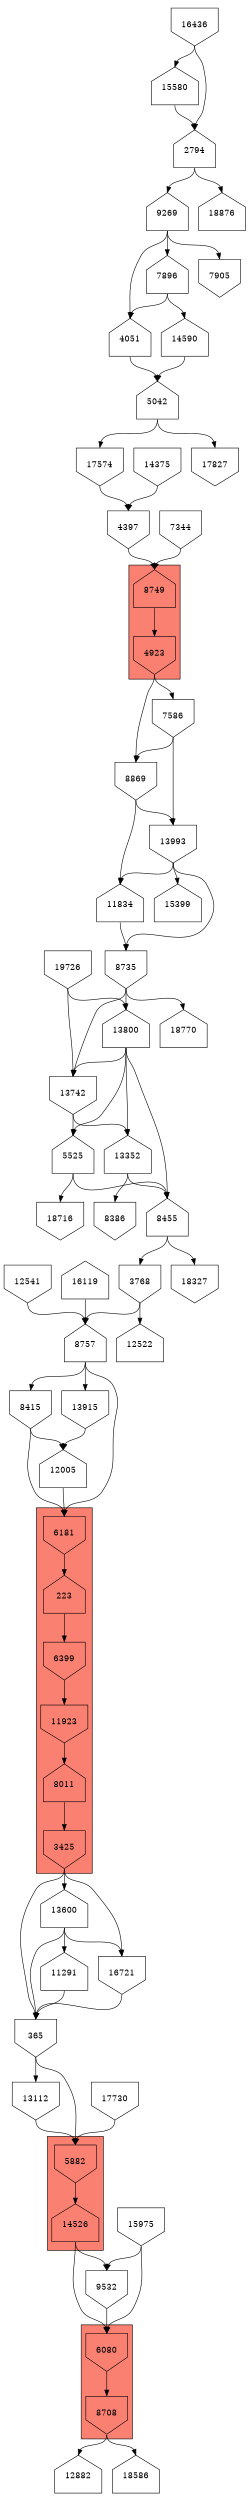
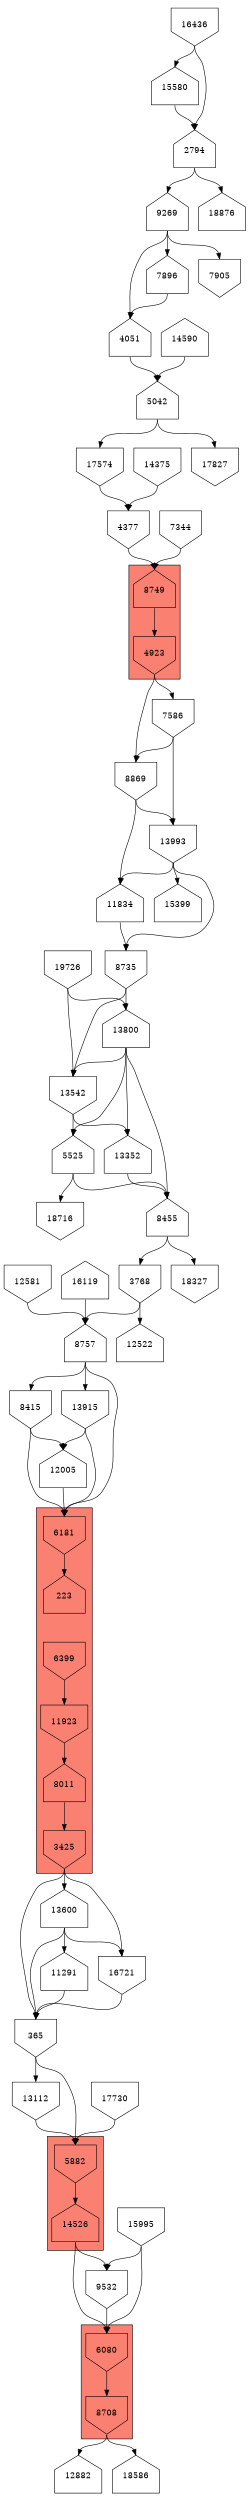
edge "7896" -> "14590": removed
node "4397": label "4397" -> "4377"
node "18770": removed
node "13742": label "13742" -> "13542"
node "8386": removed
node "12541": label "12541" -> "12581"
edge "13915" -> "6181": added
edge "223" -> "6399": removed
node "15975": label "15975" -> "15995"
